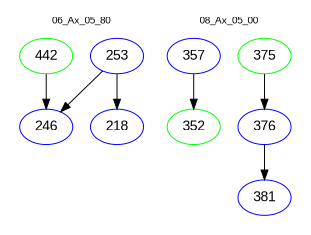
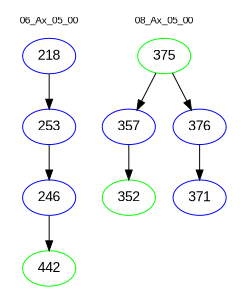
cluster "06_Ax_05_80": label "06_Ax_05_80" -> "06_Ax_05_00"
edge "442" -> "246": reversed
edge "253" -> "218": reversed
edge "375" -> "357": added
node "381": label "381" -> "371"
